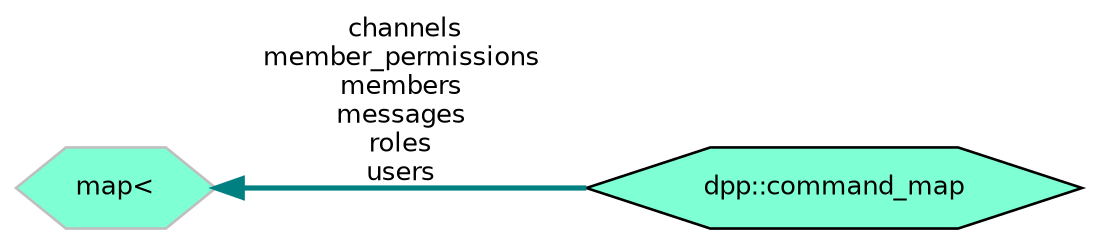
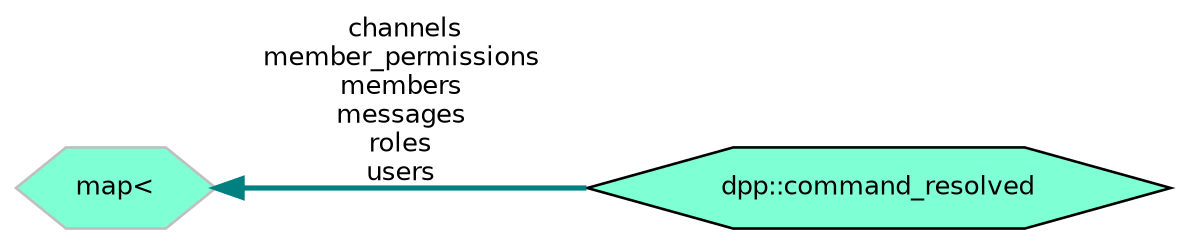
node "dpp::command_map": label "dpp::command_map" -> "dpp::command_resolved"
